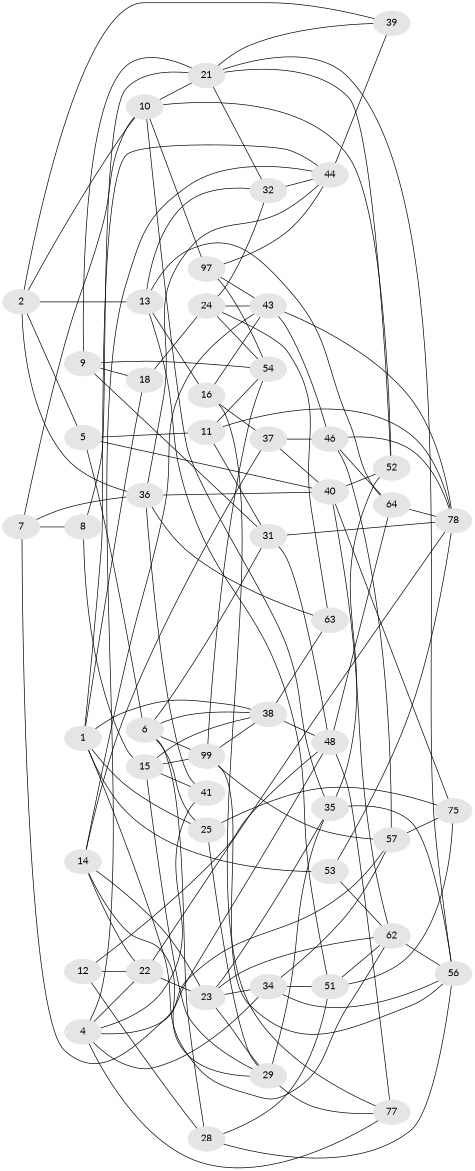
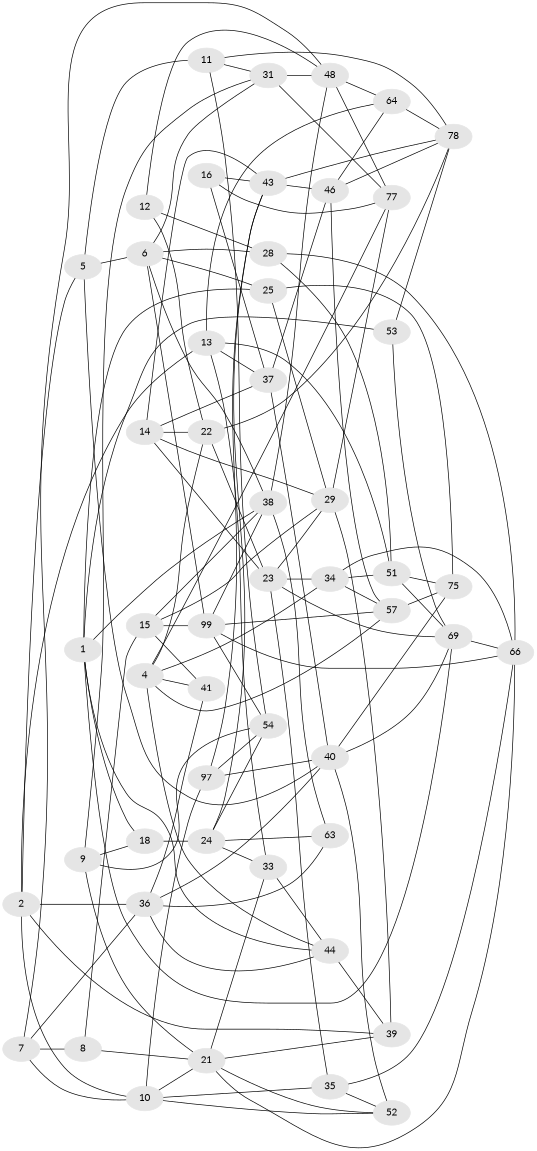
node "32": label "32" -> "33"
edge "44" -- "97": now "40" -- "97"
edge "13" -- "16": now "13" -- "37"
edge "78" -- "31": now "77" -- "31"
node "62": label "62" -> "69"
edge "35" -- "29": now "39" -- "29"
node "56": label "56" -> "66"
